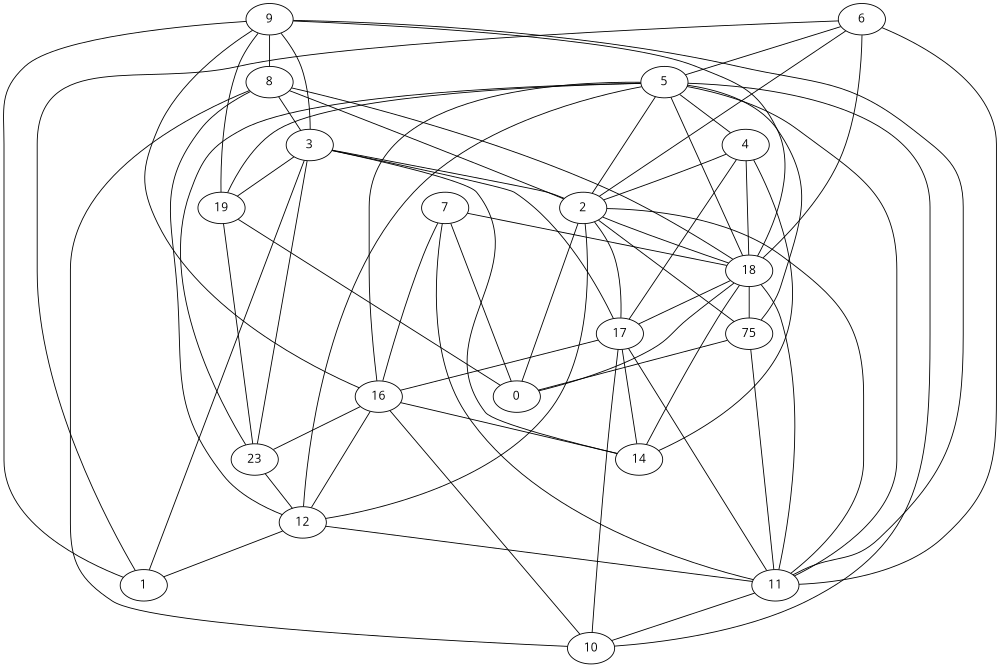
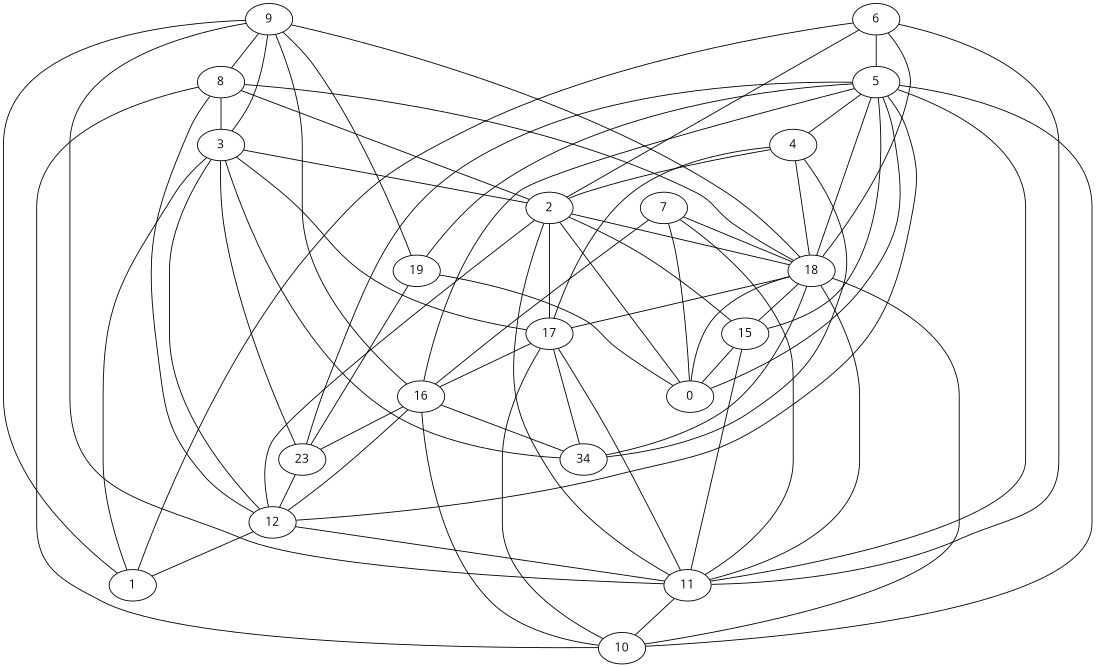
edge "5" -- "2": now "5" -- "0"
edge "3" -- "19": now "3" -- "12"
node "75": label "75" -> "15"
node "14": label "14" -> "34"
edge "18" -- "10": added
